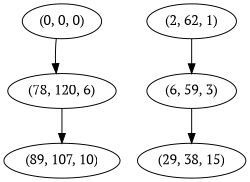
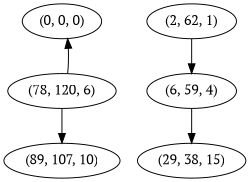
edge "(0, 0, 0)" -> "(78, 120, 6)": reversed
node "(6, 59, 3)": label "(6, 59, 3)" -> "(6, 59, 4)"
